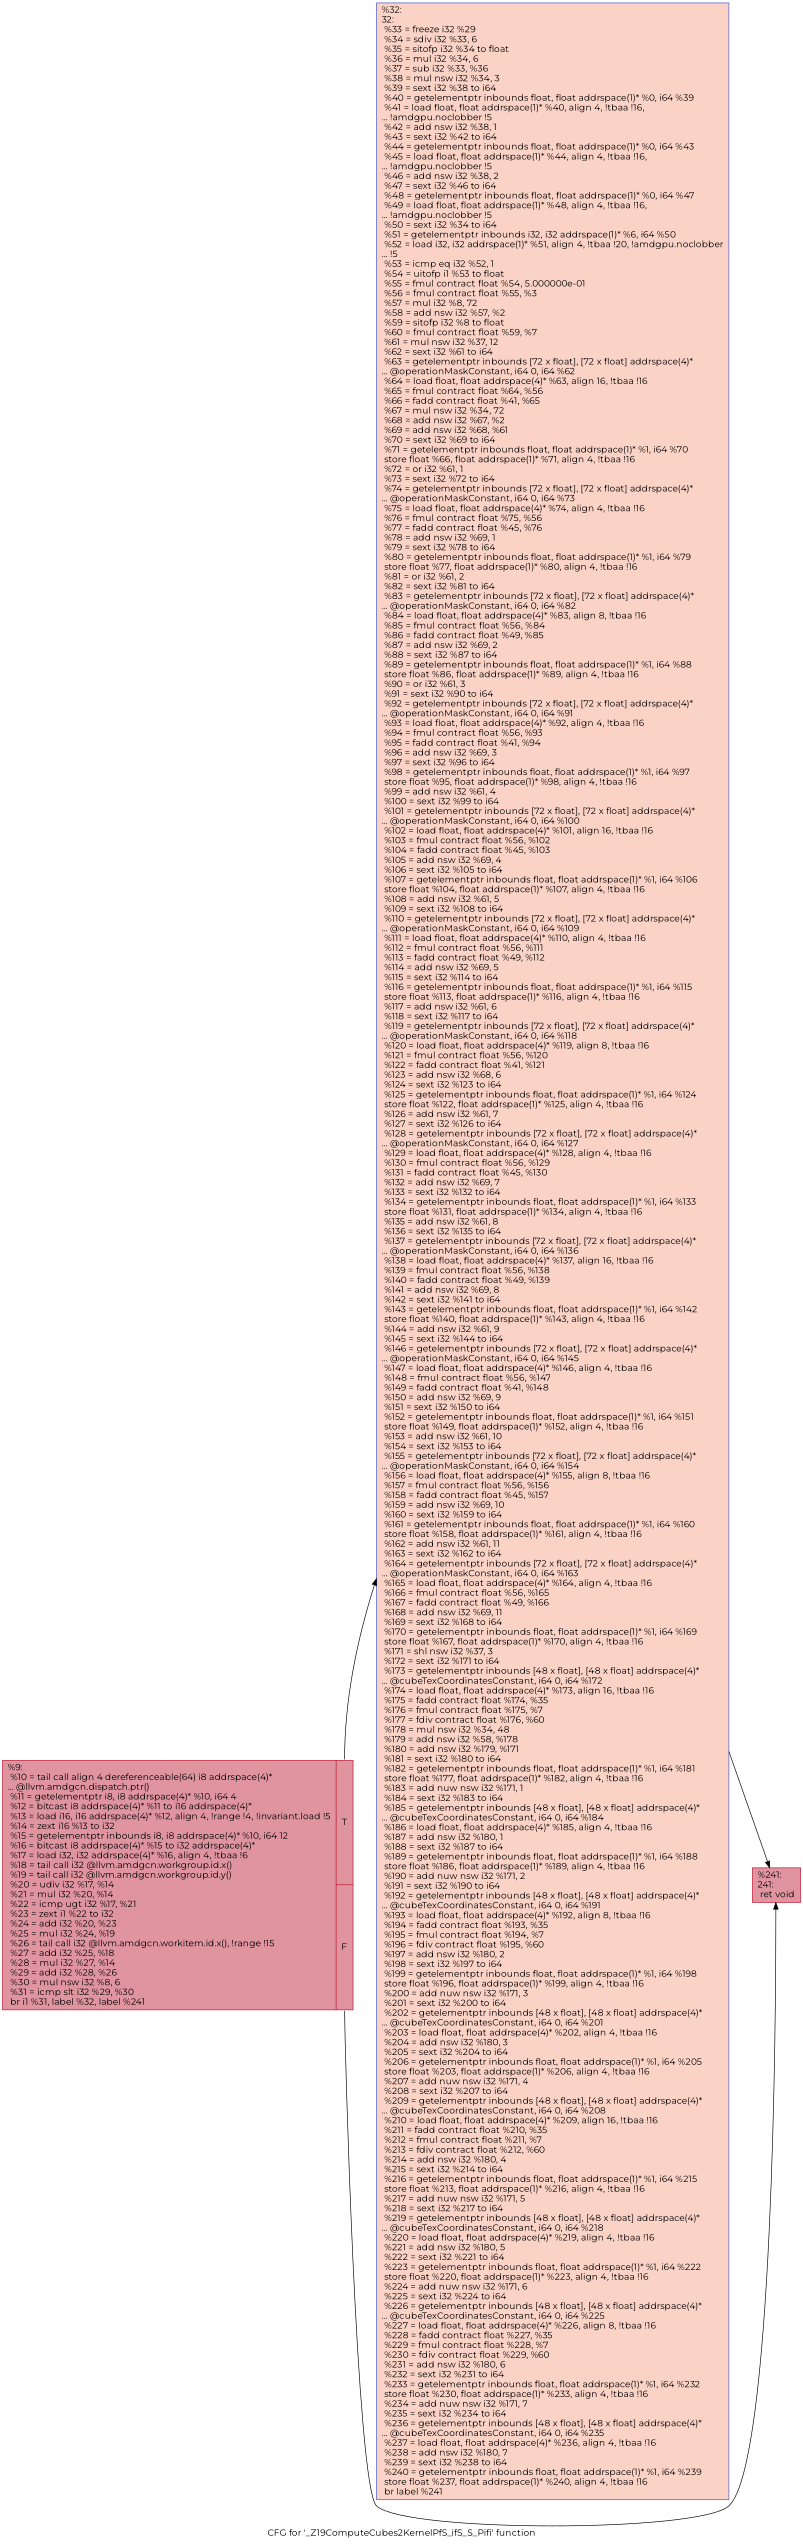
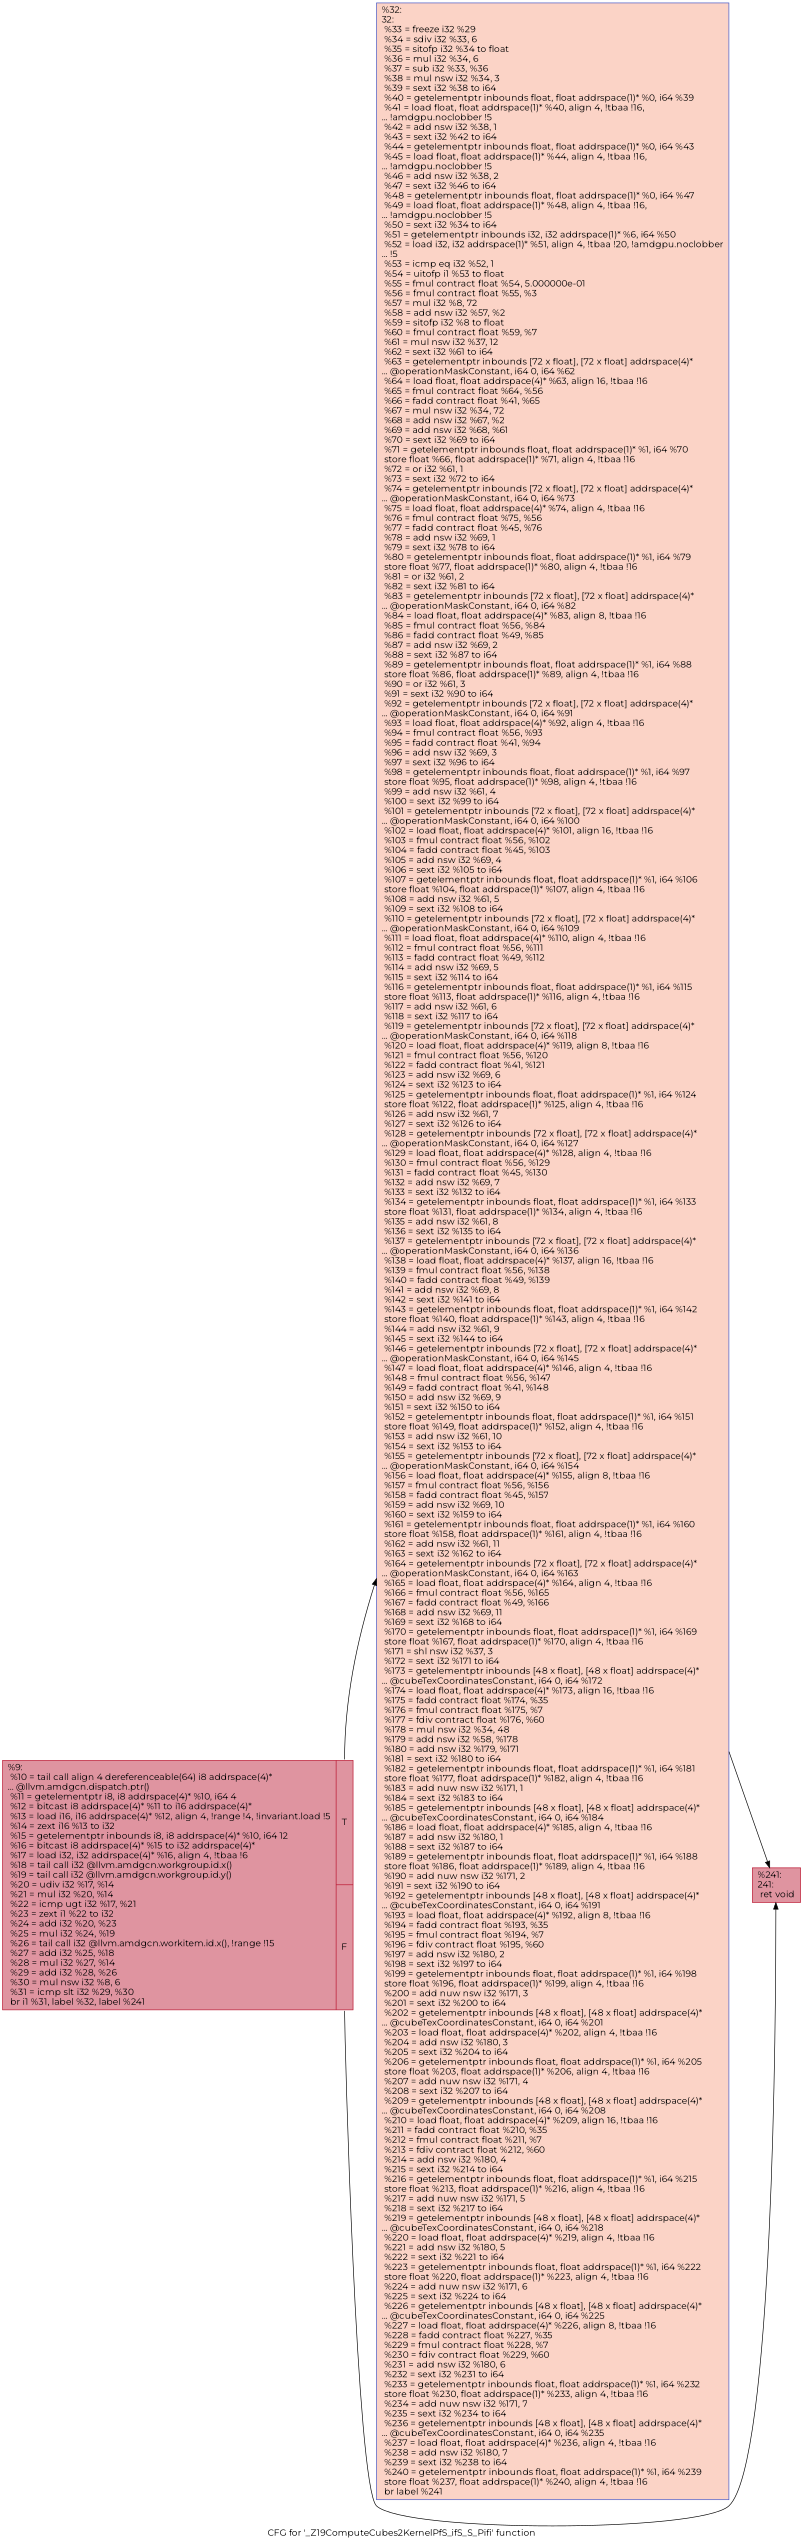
node "%32:": text "%123 = add nsw i32 %68, 6" -> "%123 = add nsw i32 %69, 6"
